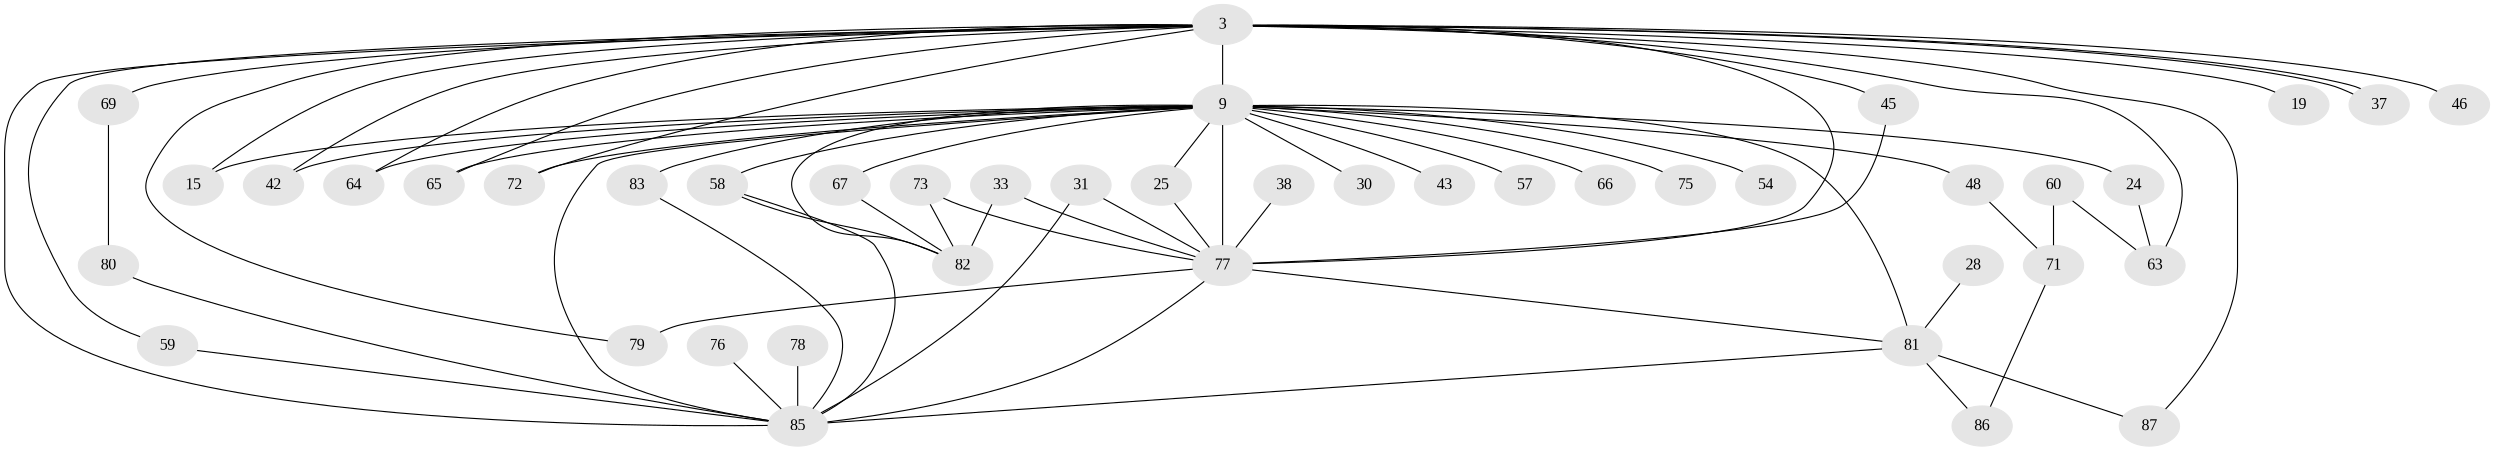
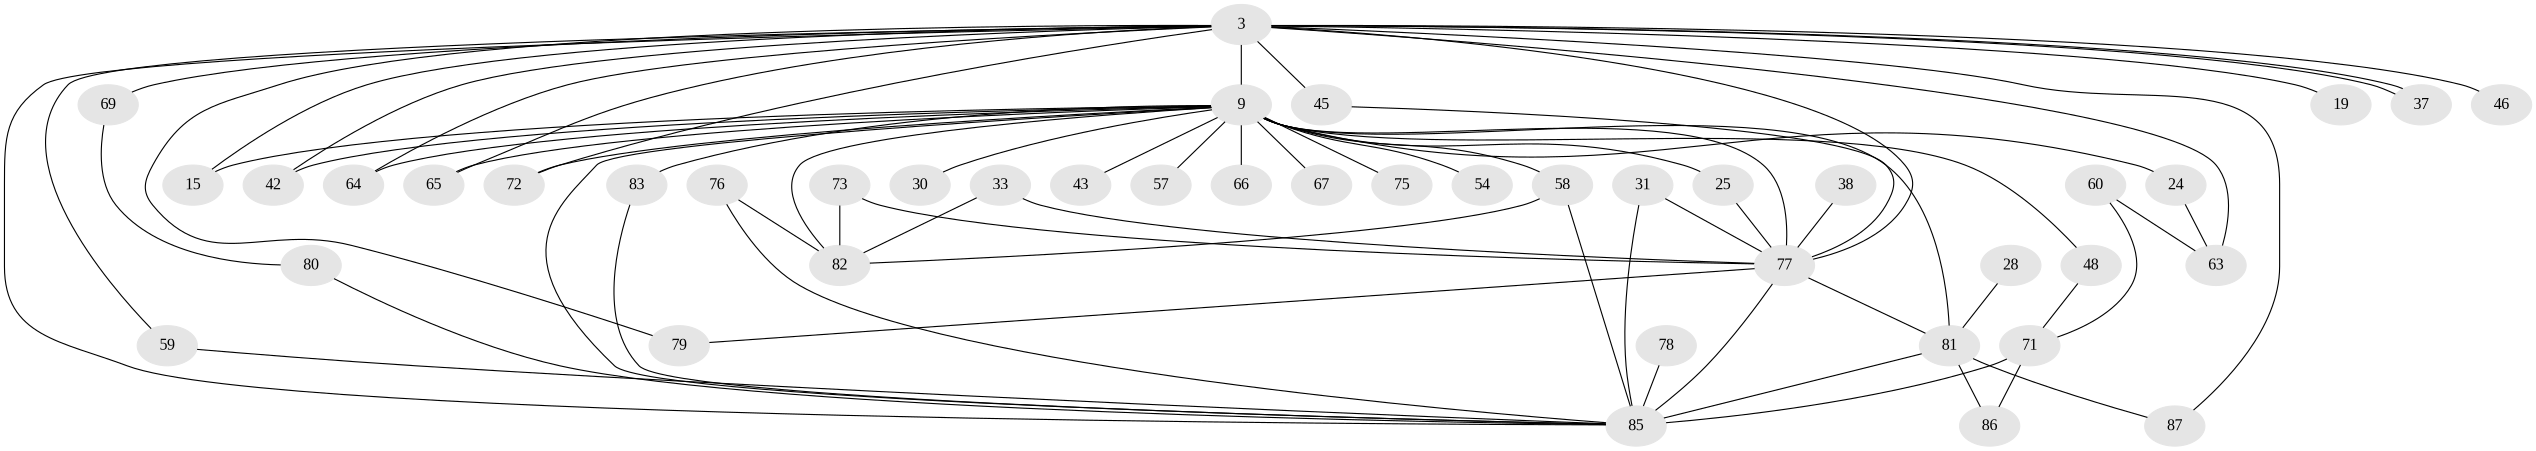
edge "67" -- "82": now "76" -- "82"
edge "71" -- "85": added
